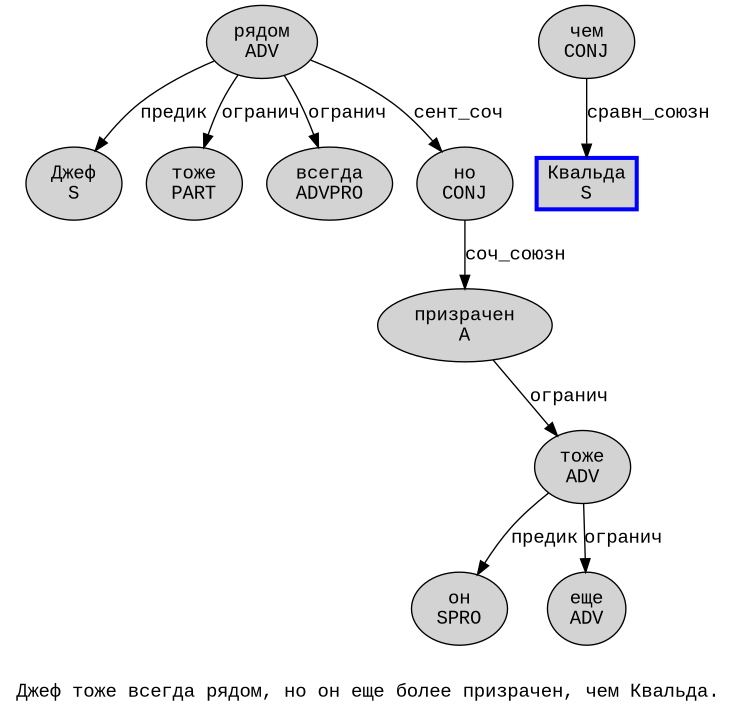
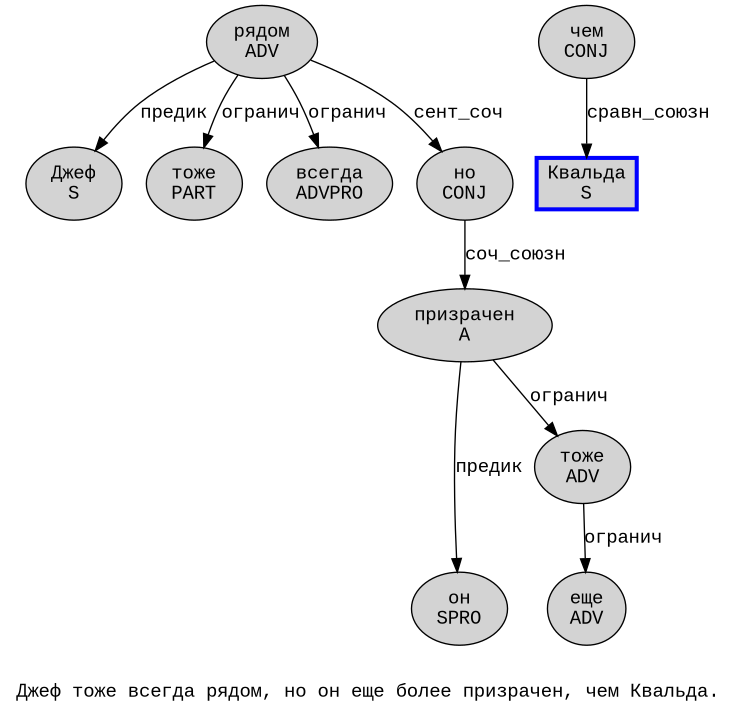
edge "тоже ADV" -> "он SPRO": now "призрачен A" -> "он SPRO"
